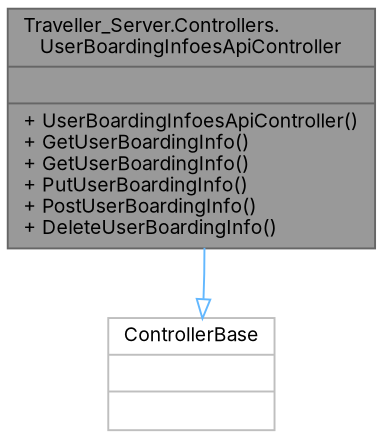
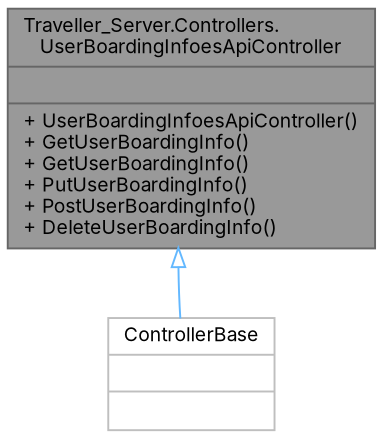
edge "Traveller_Server.Controllers." -> "ControllerBase": reversed
